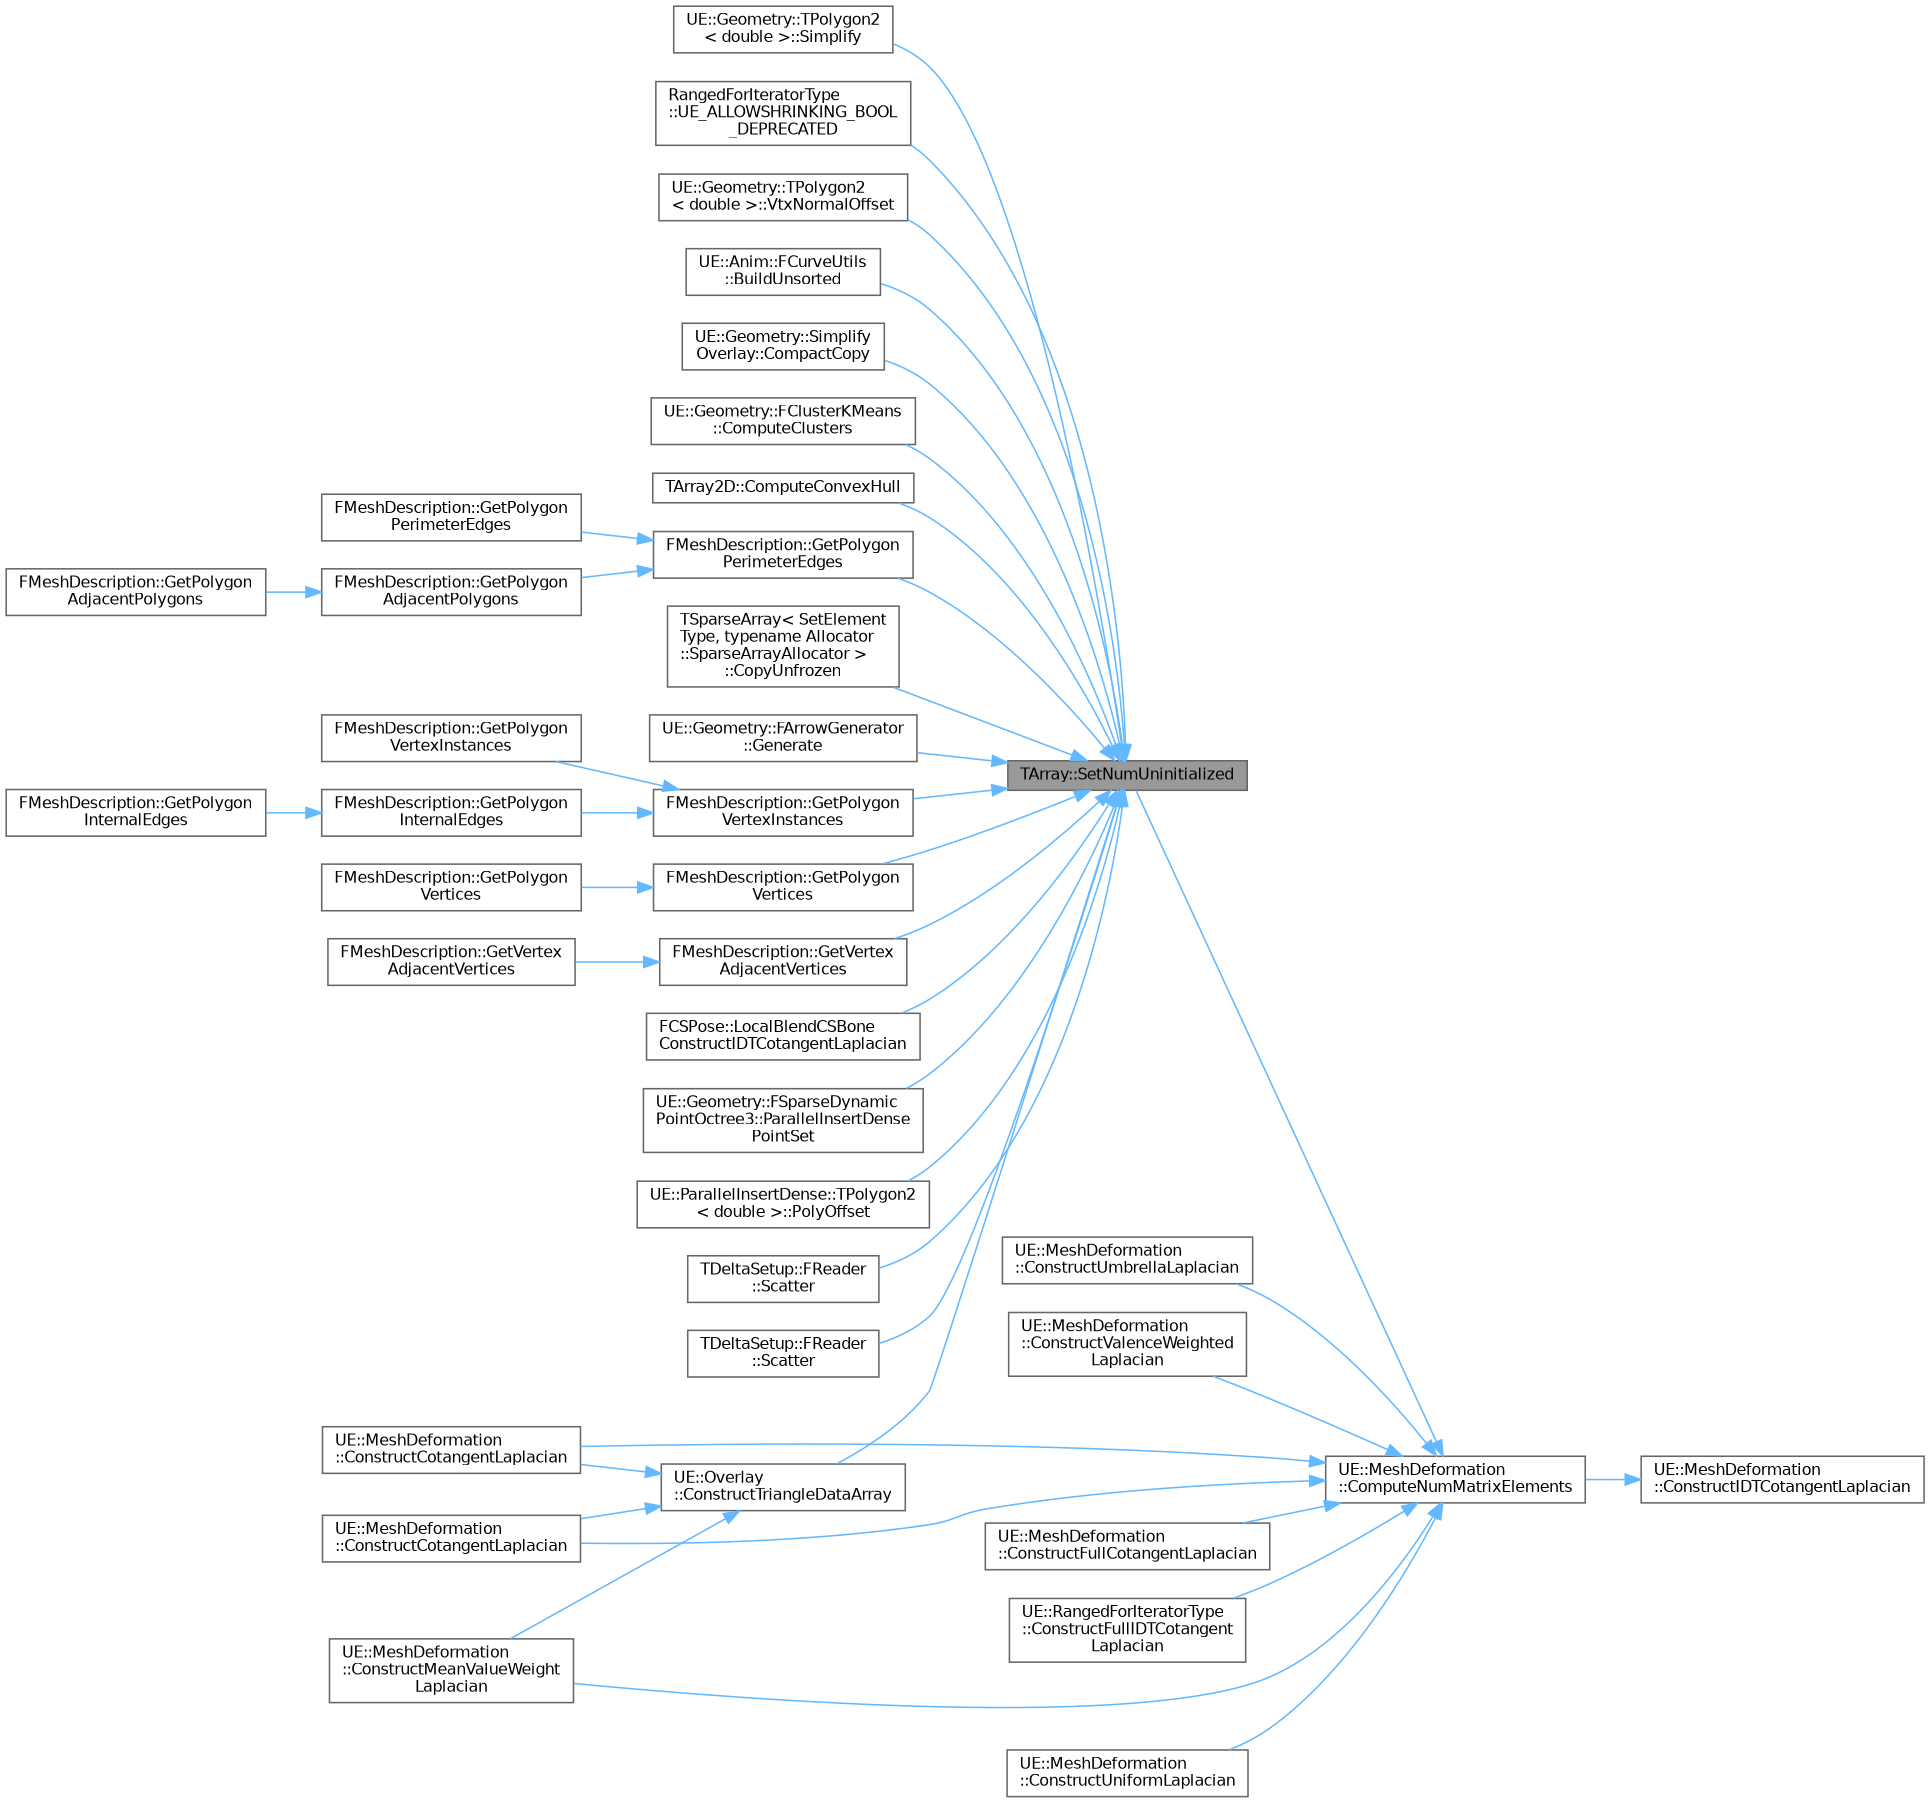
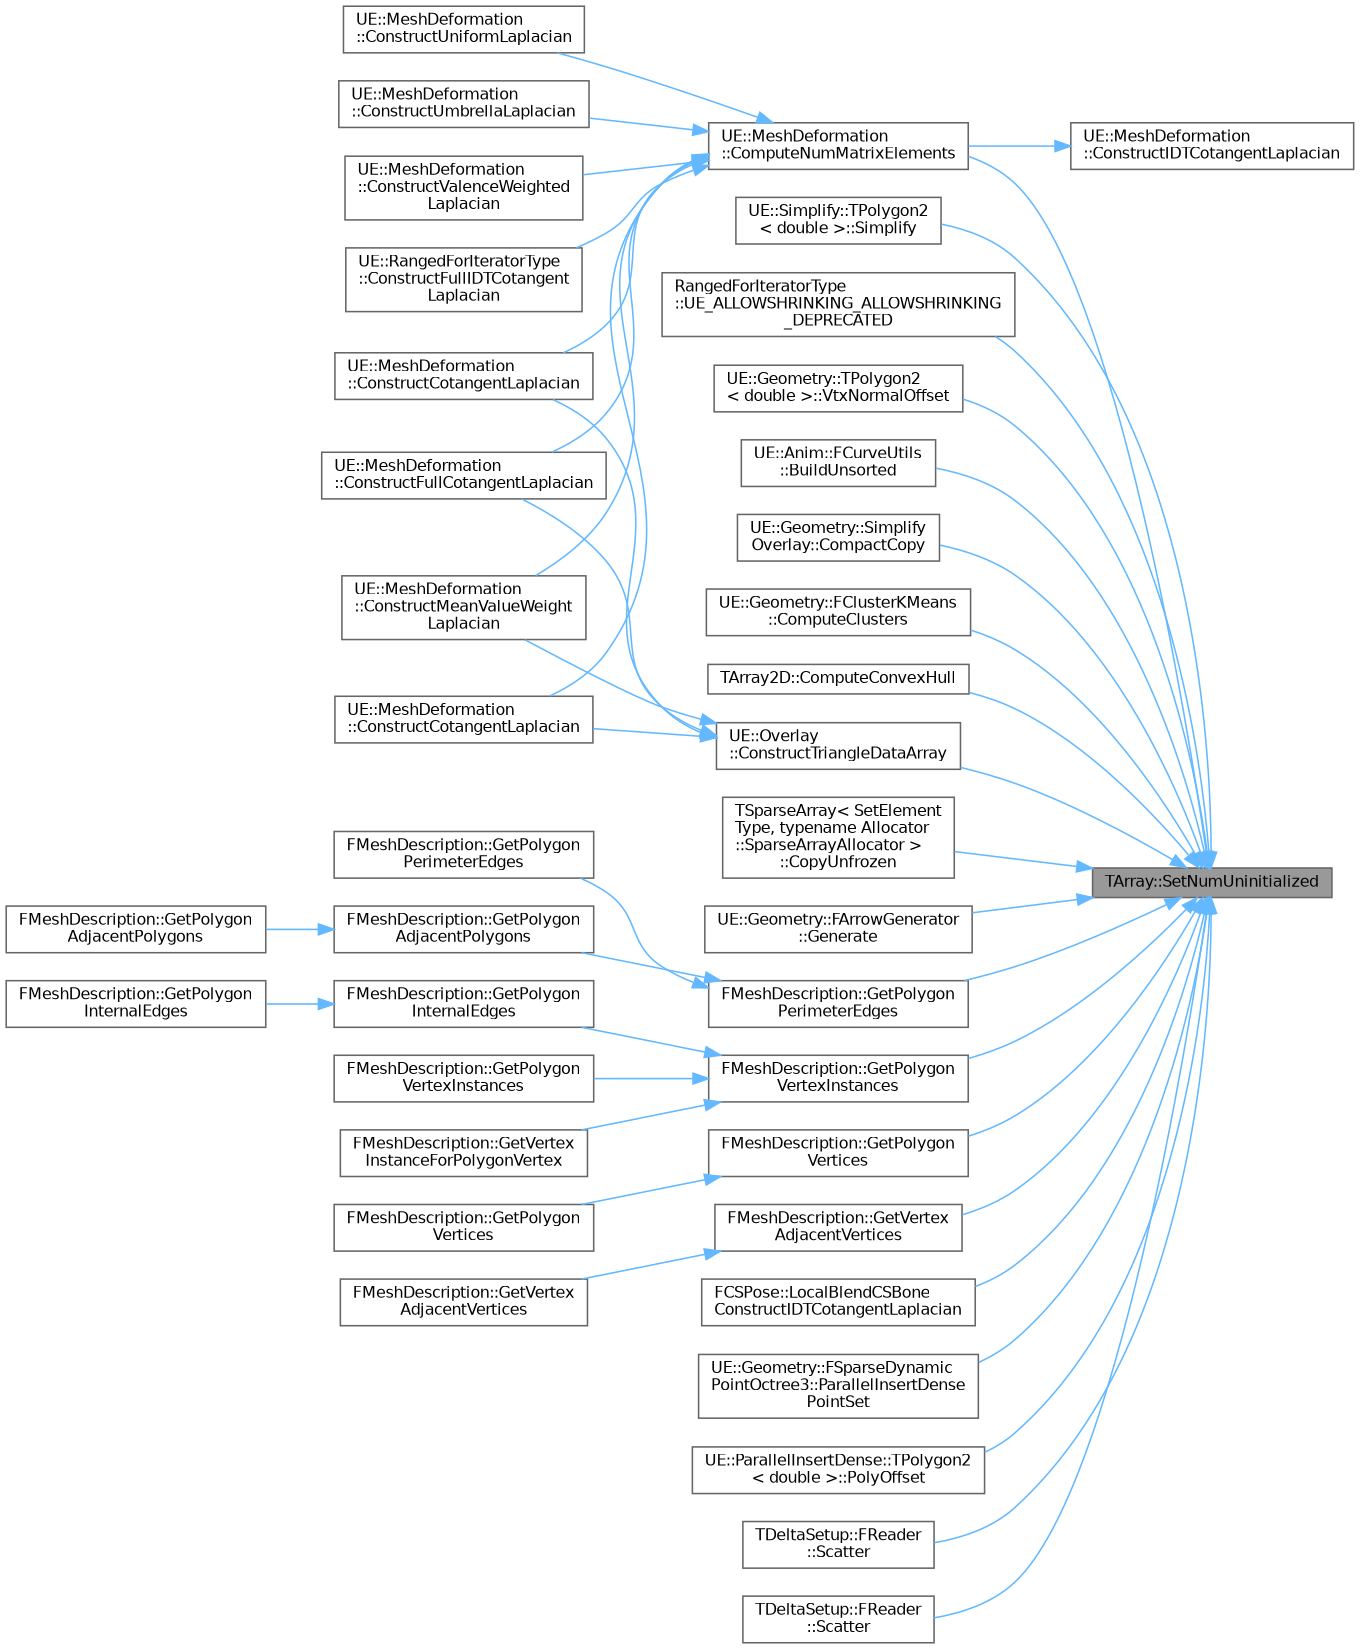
node "UE::Geometry::TPolygon2 < double >::Simplify": label "UE::Geometry::TPolygon2 < double >::Simplify" -> "UE::Simplify::TPolygon2 < double >::Simplify"
node "RangedForIteratorType ::UE_ALLOWSHRINKING_BOOL _DEPRECATED": label "RangedForIteratorType ::UE_ALLOWSHRINKING_BOOL _DEPRECATED" -> "RangedForIteratorType ::UE_ALLOWSHRINKING_ALLOWSHRINKING _DEPRECATED"
edge "UE::MeshDeformation ::ConstructFullCotangentLaplacian" -> "UE::Overlay ::ConstructTriangleDataArray": added
edge "TArray::SetNumUninitialized" -> "UE::MeshDeformation ::ComputeNumMatrixElements": reversed
node "FMeshDescription::GetVertex InstanceForPolygonVertex": added
